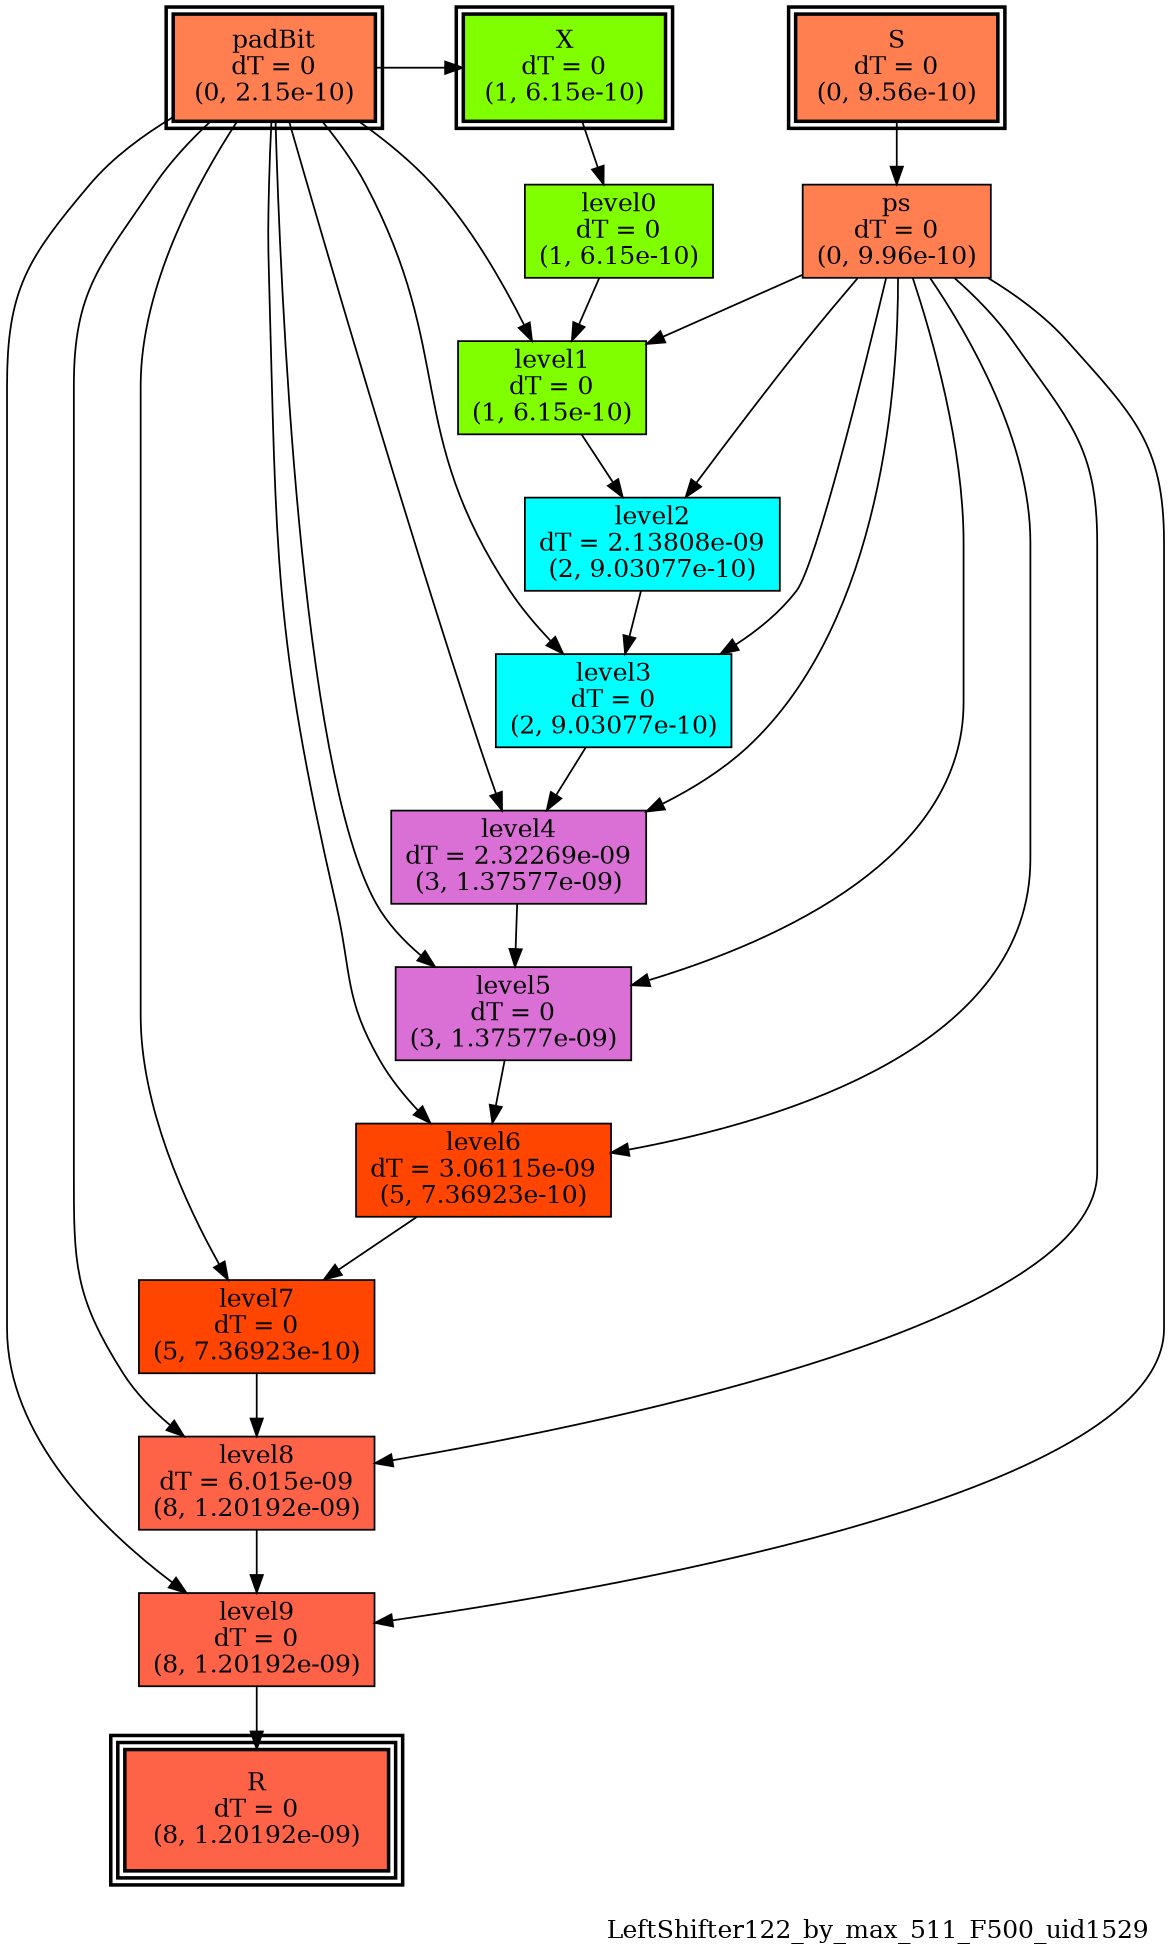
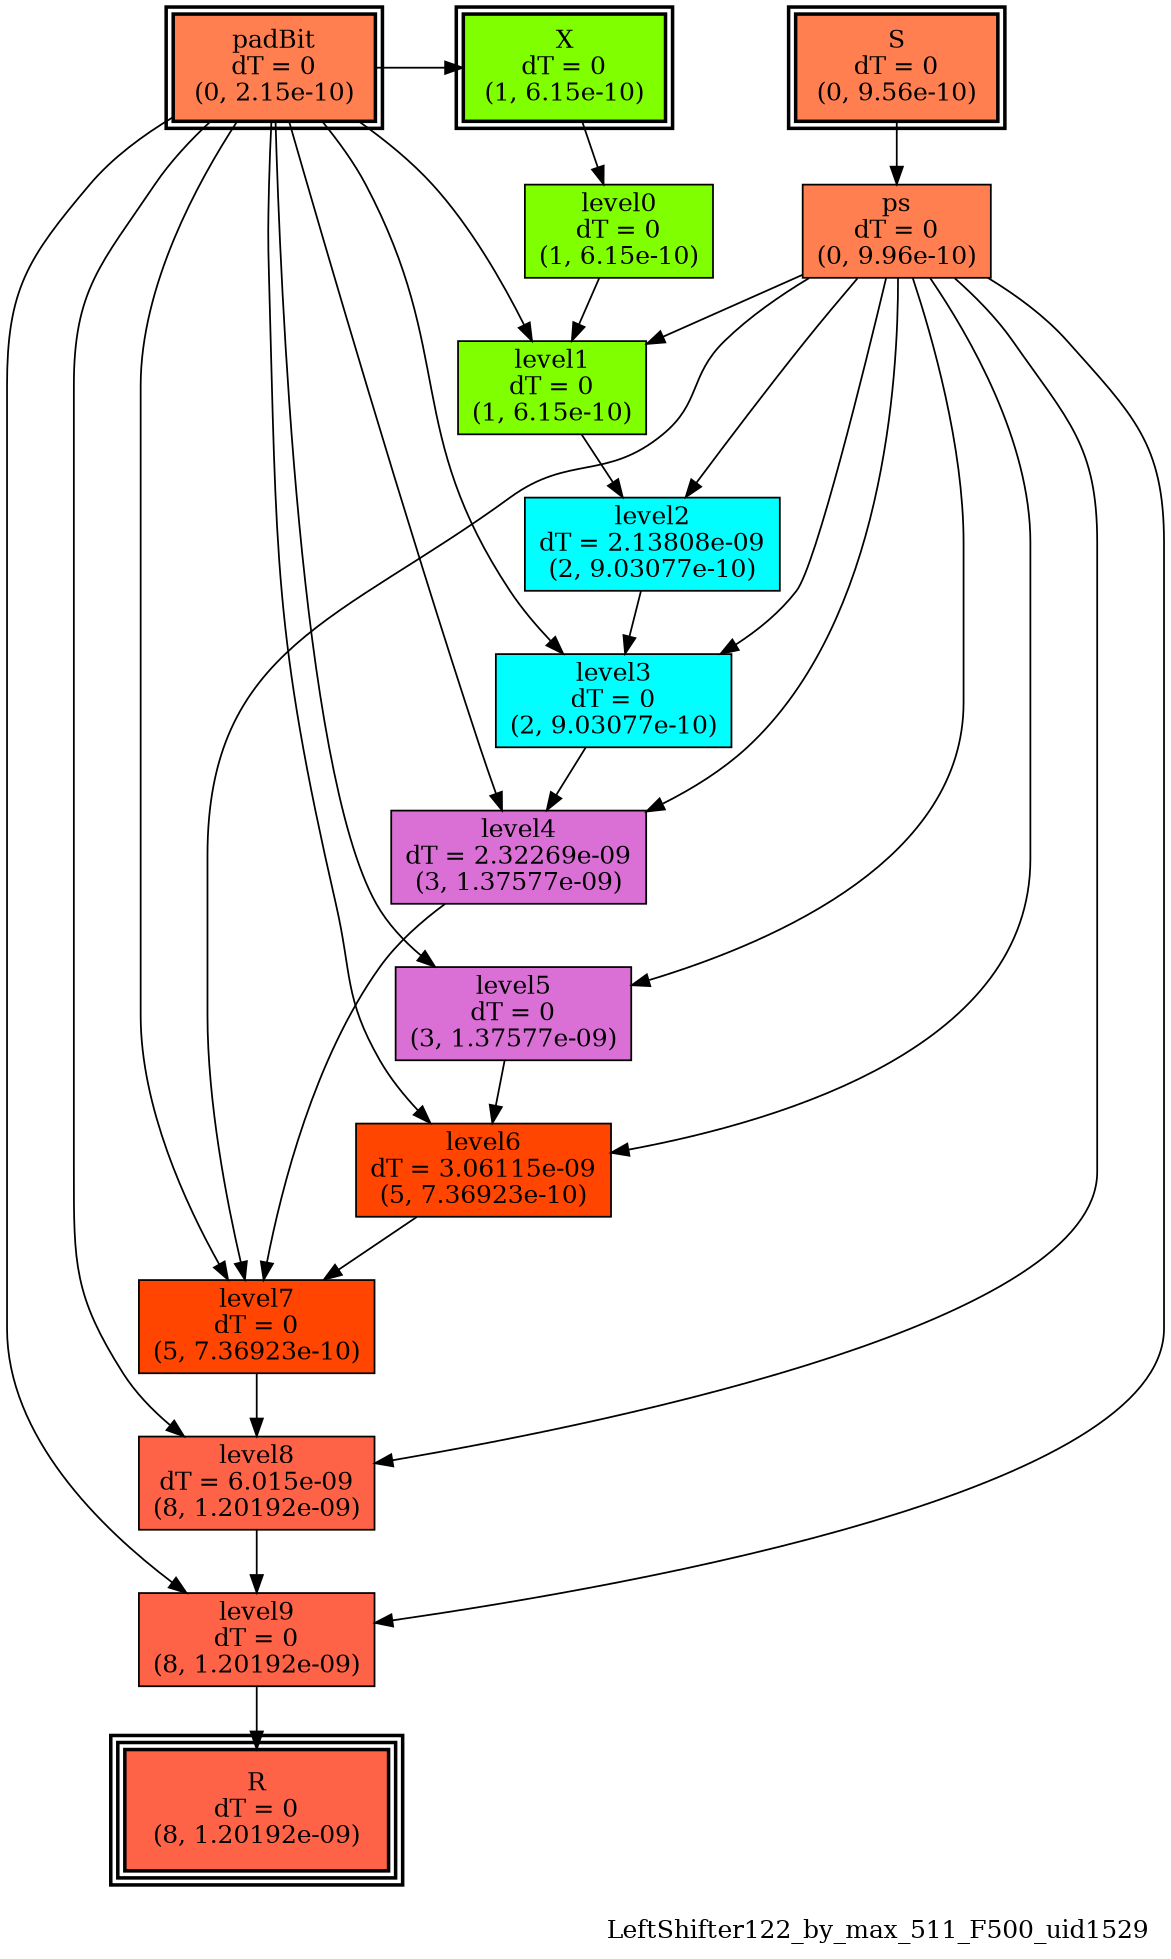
edge "ps dT = 0 (0, 9.96e-10)" -> "level7 dT = 0 (5, 7.36923e-10)": added
edge "level4 dT = 2.32269e-09 (3, 1.37577e-09)" -> "level5 dT = 0 (3, 1.37577e-09)": now "level4 dT = 2.32269e-09 (3, 1.37577e-09)" -> "level7 dT = 0 (5, 7.36923e-10)"
